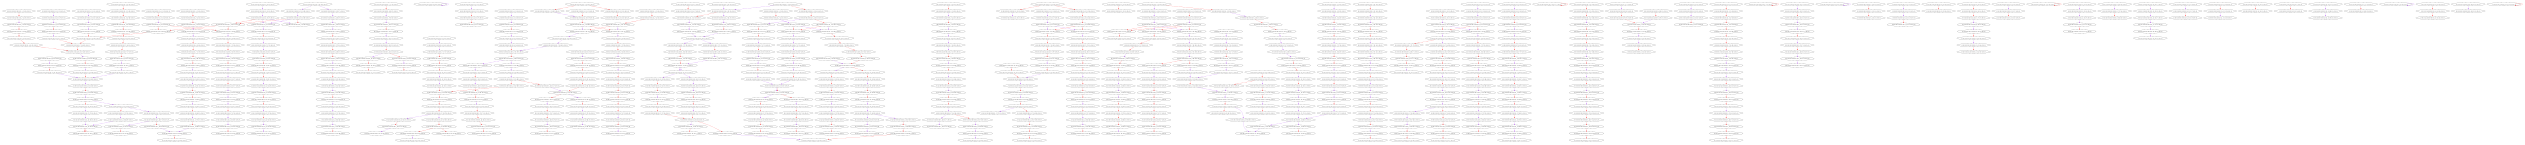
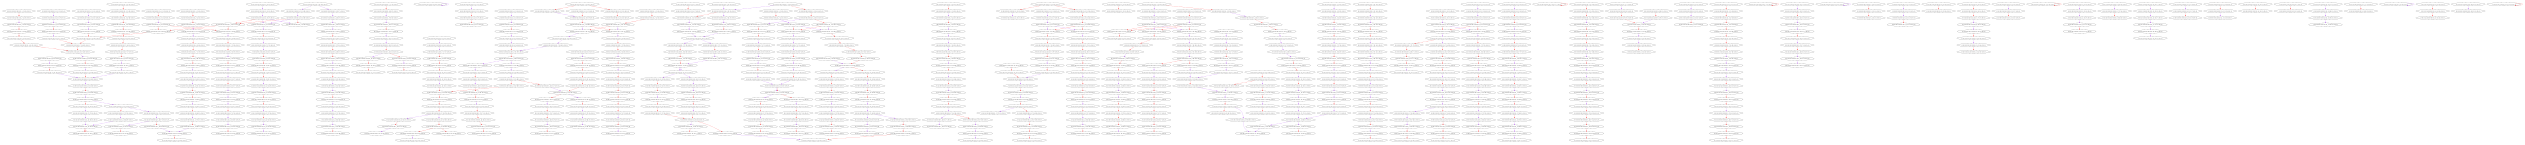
node "10011000000000110101_21-40:18-LEN:20": added
